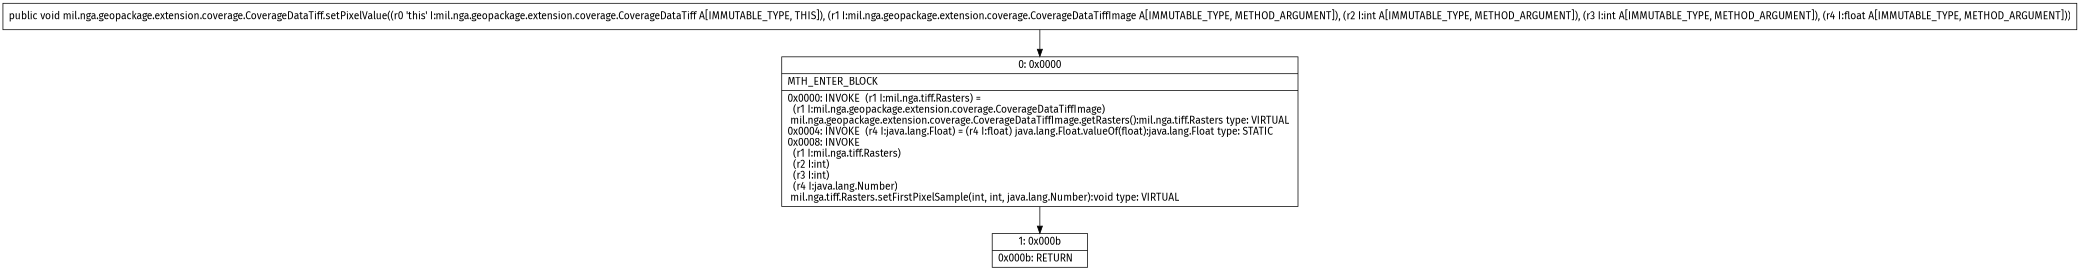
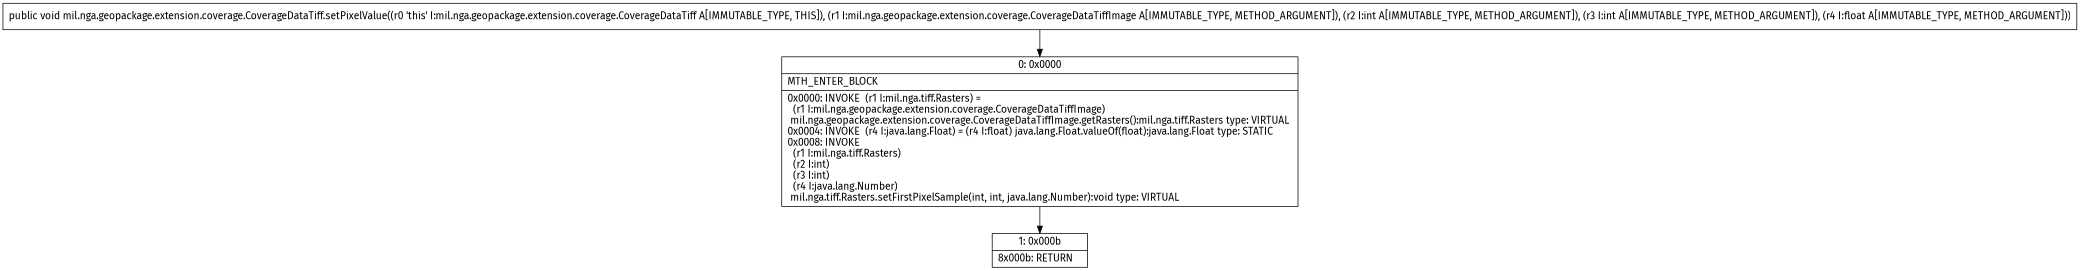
node "1: 0x000b": text "0x000b: RETURN" -> "8x000b: RETURN"
